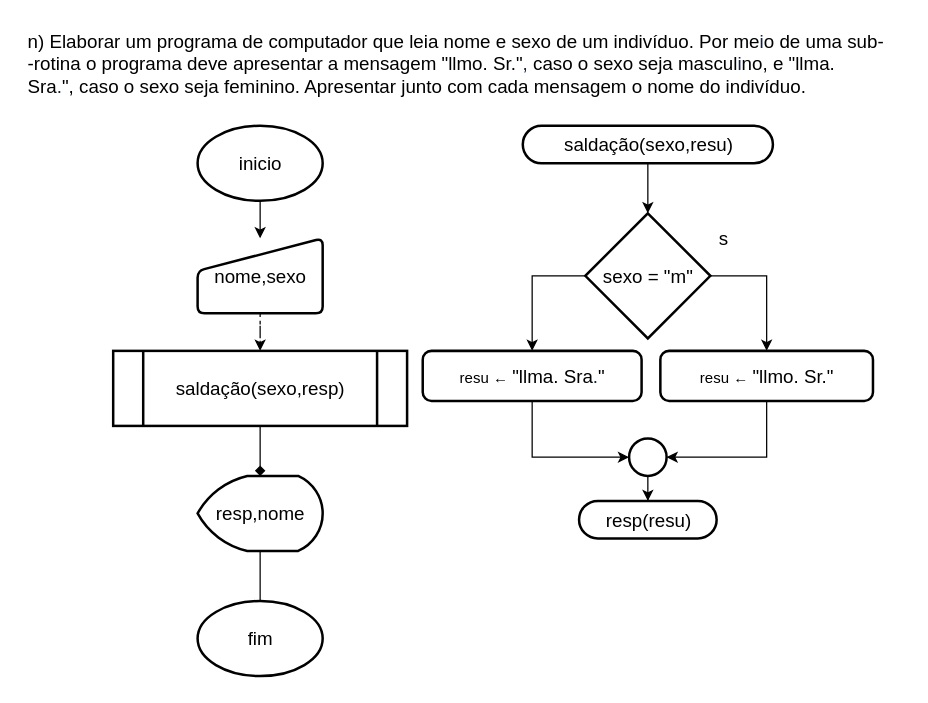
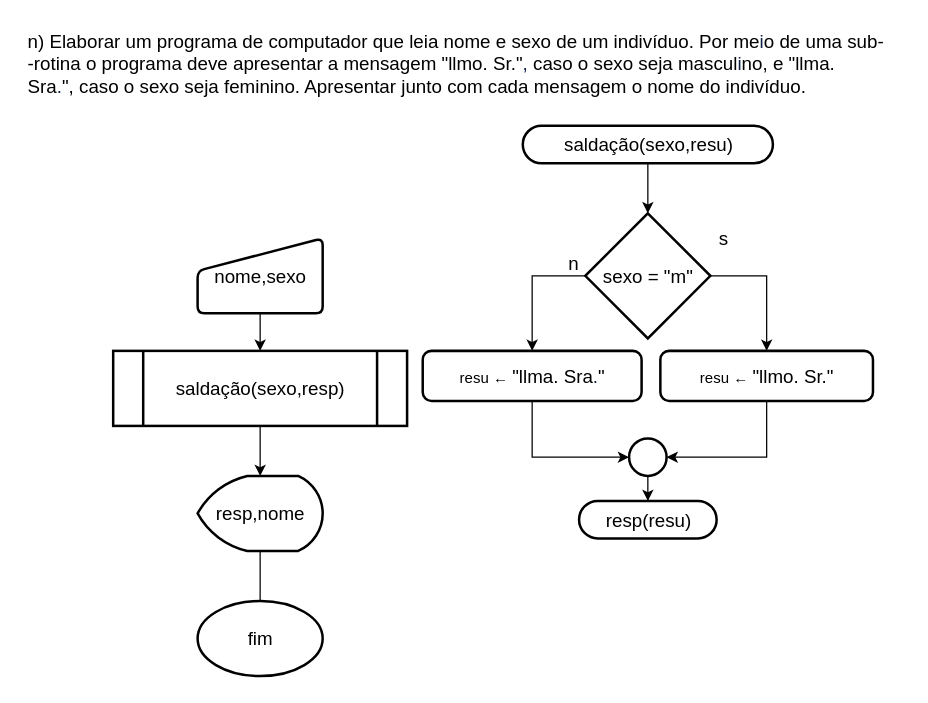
node "inicio": removed
edge "inicio" -> "nome,sexo": removed
node "n": added
edge "nome,sexo" -> "saldação(sexo,resp)": style dashed -> solid
edge "saldação(sexo,resp)" -> "resp,nome": arrowhead diamond -> classic
